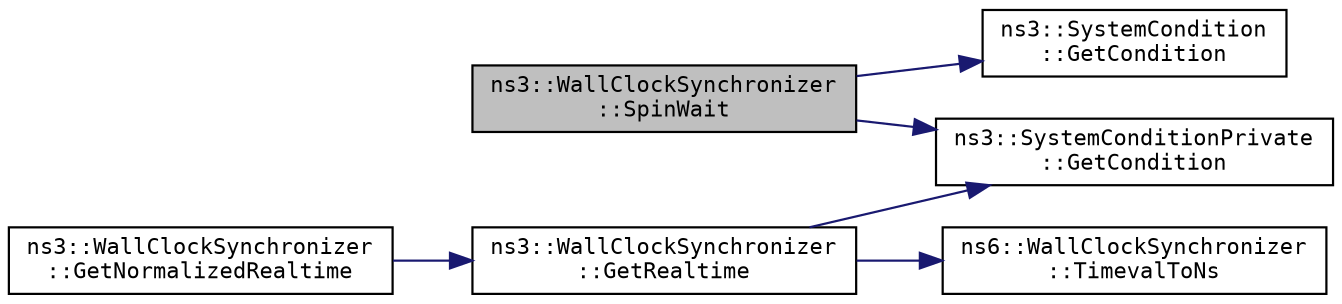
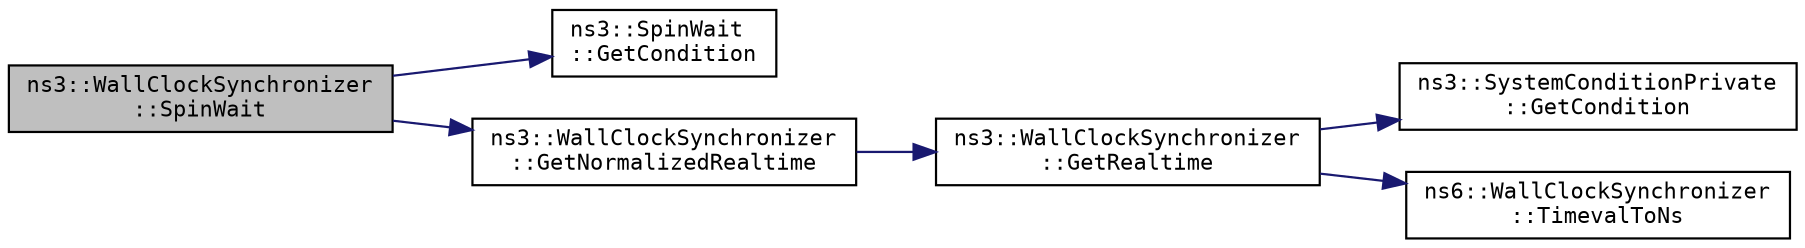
node "ns3::SystemCondition ::GetCondition": label "ns3::SystemCondition ::GetCondition" -> "ns3::SpinWait ::GetCondition"
edge "ns3::WallClockSynchronizer ::SpinWait" -> "ns3::SystemConditionPrivate ::GetCondition": now "ns3::WallClockSynchronizer ::SpinWait" -> "ns3::WallClockSynchronizer ::GetNormalizedRealtime"
